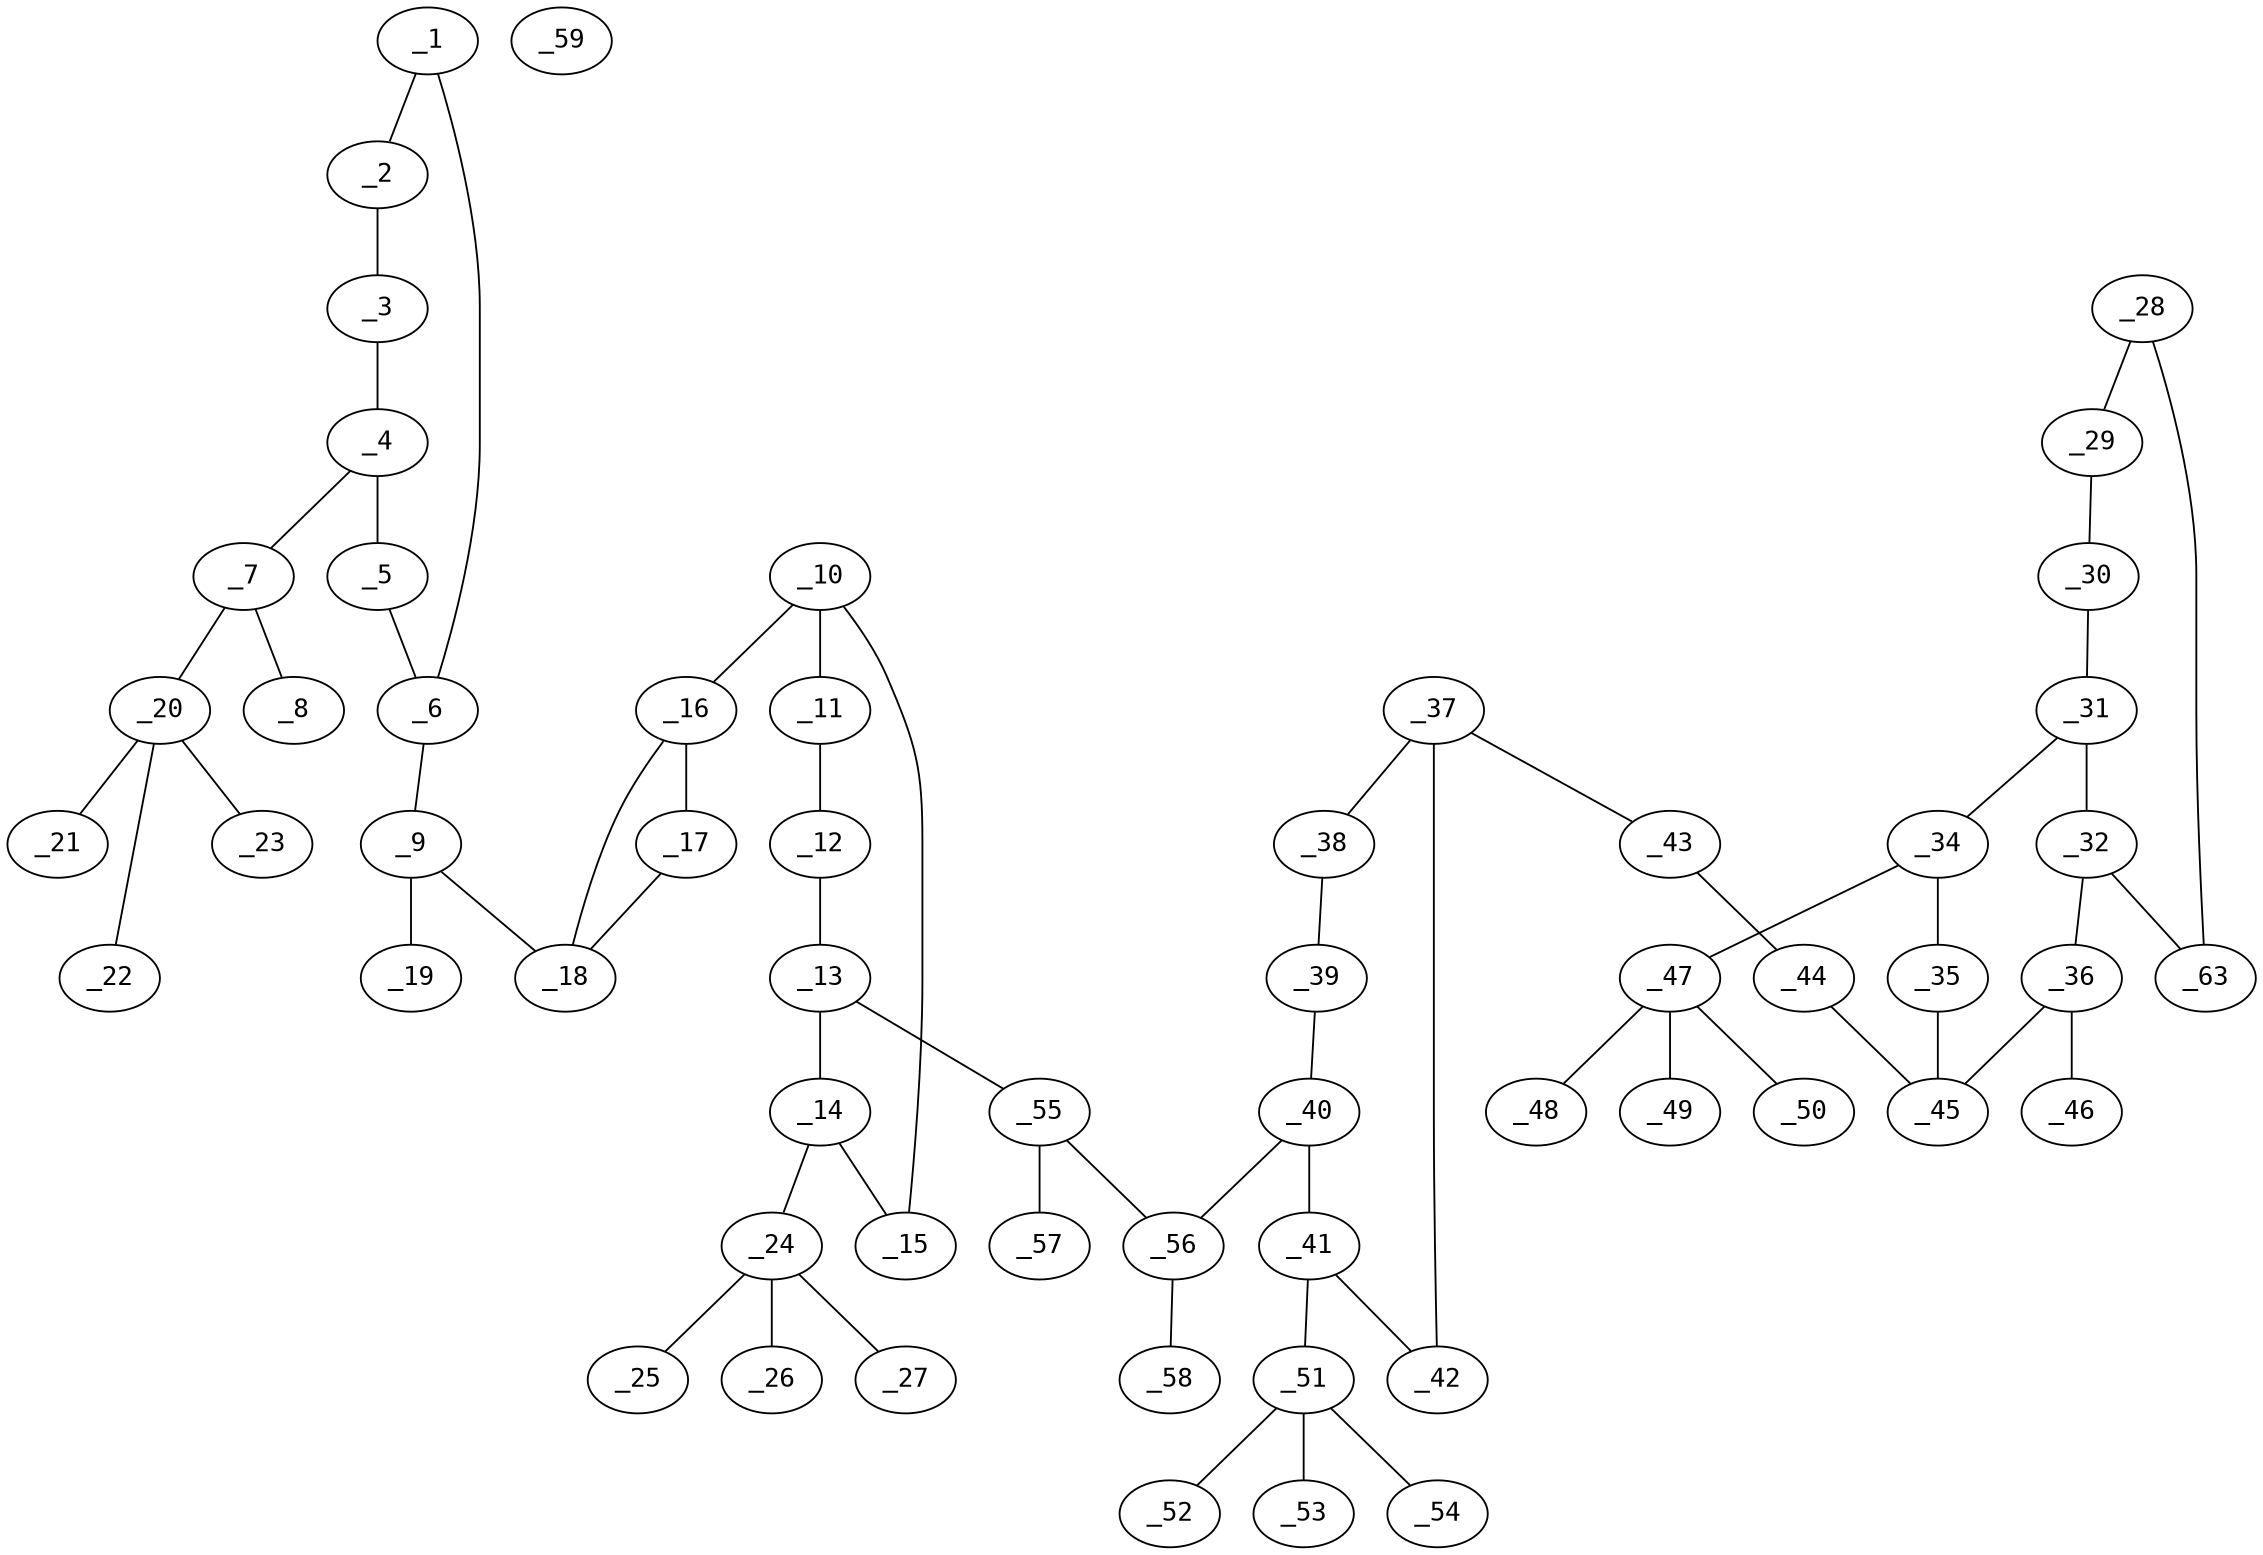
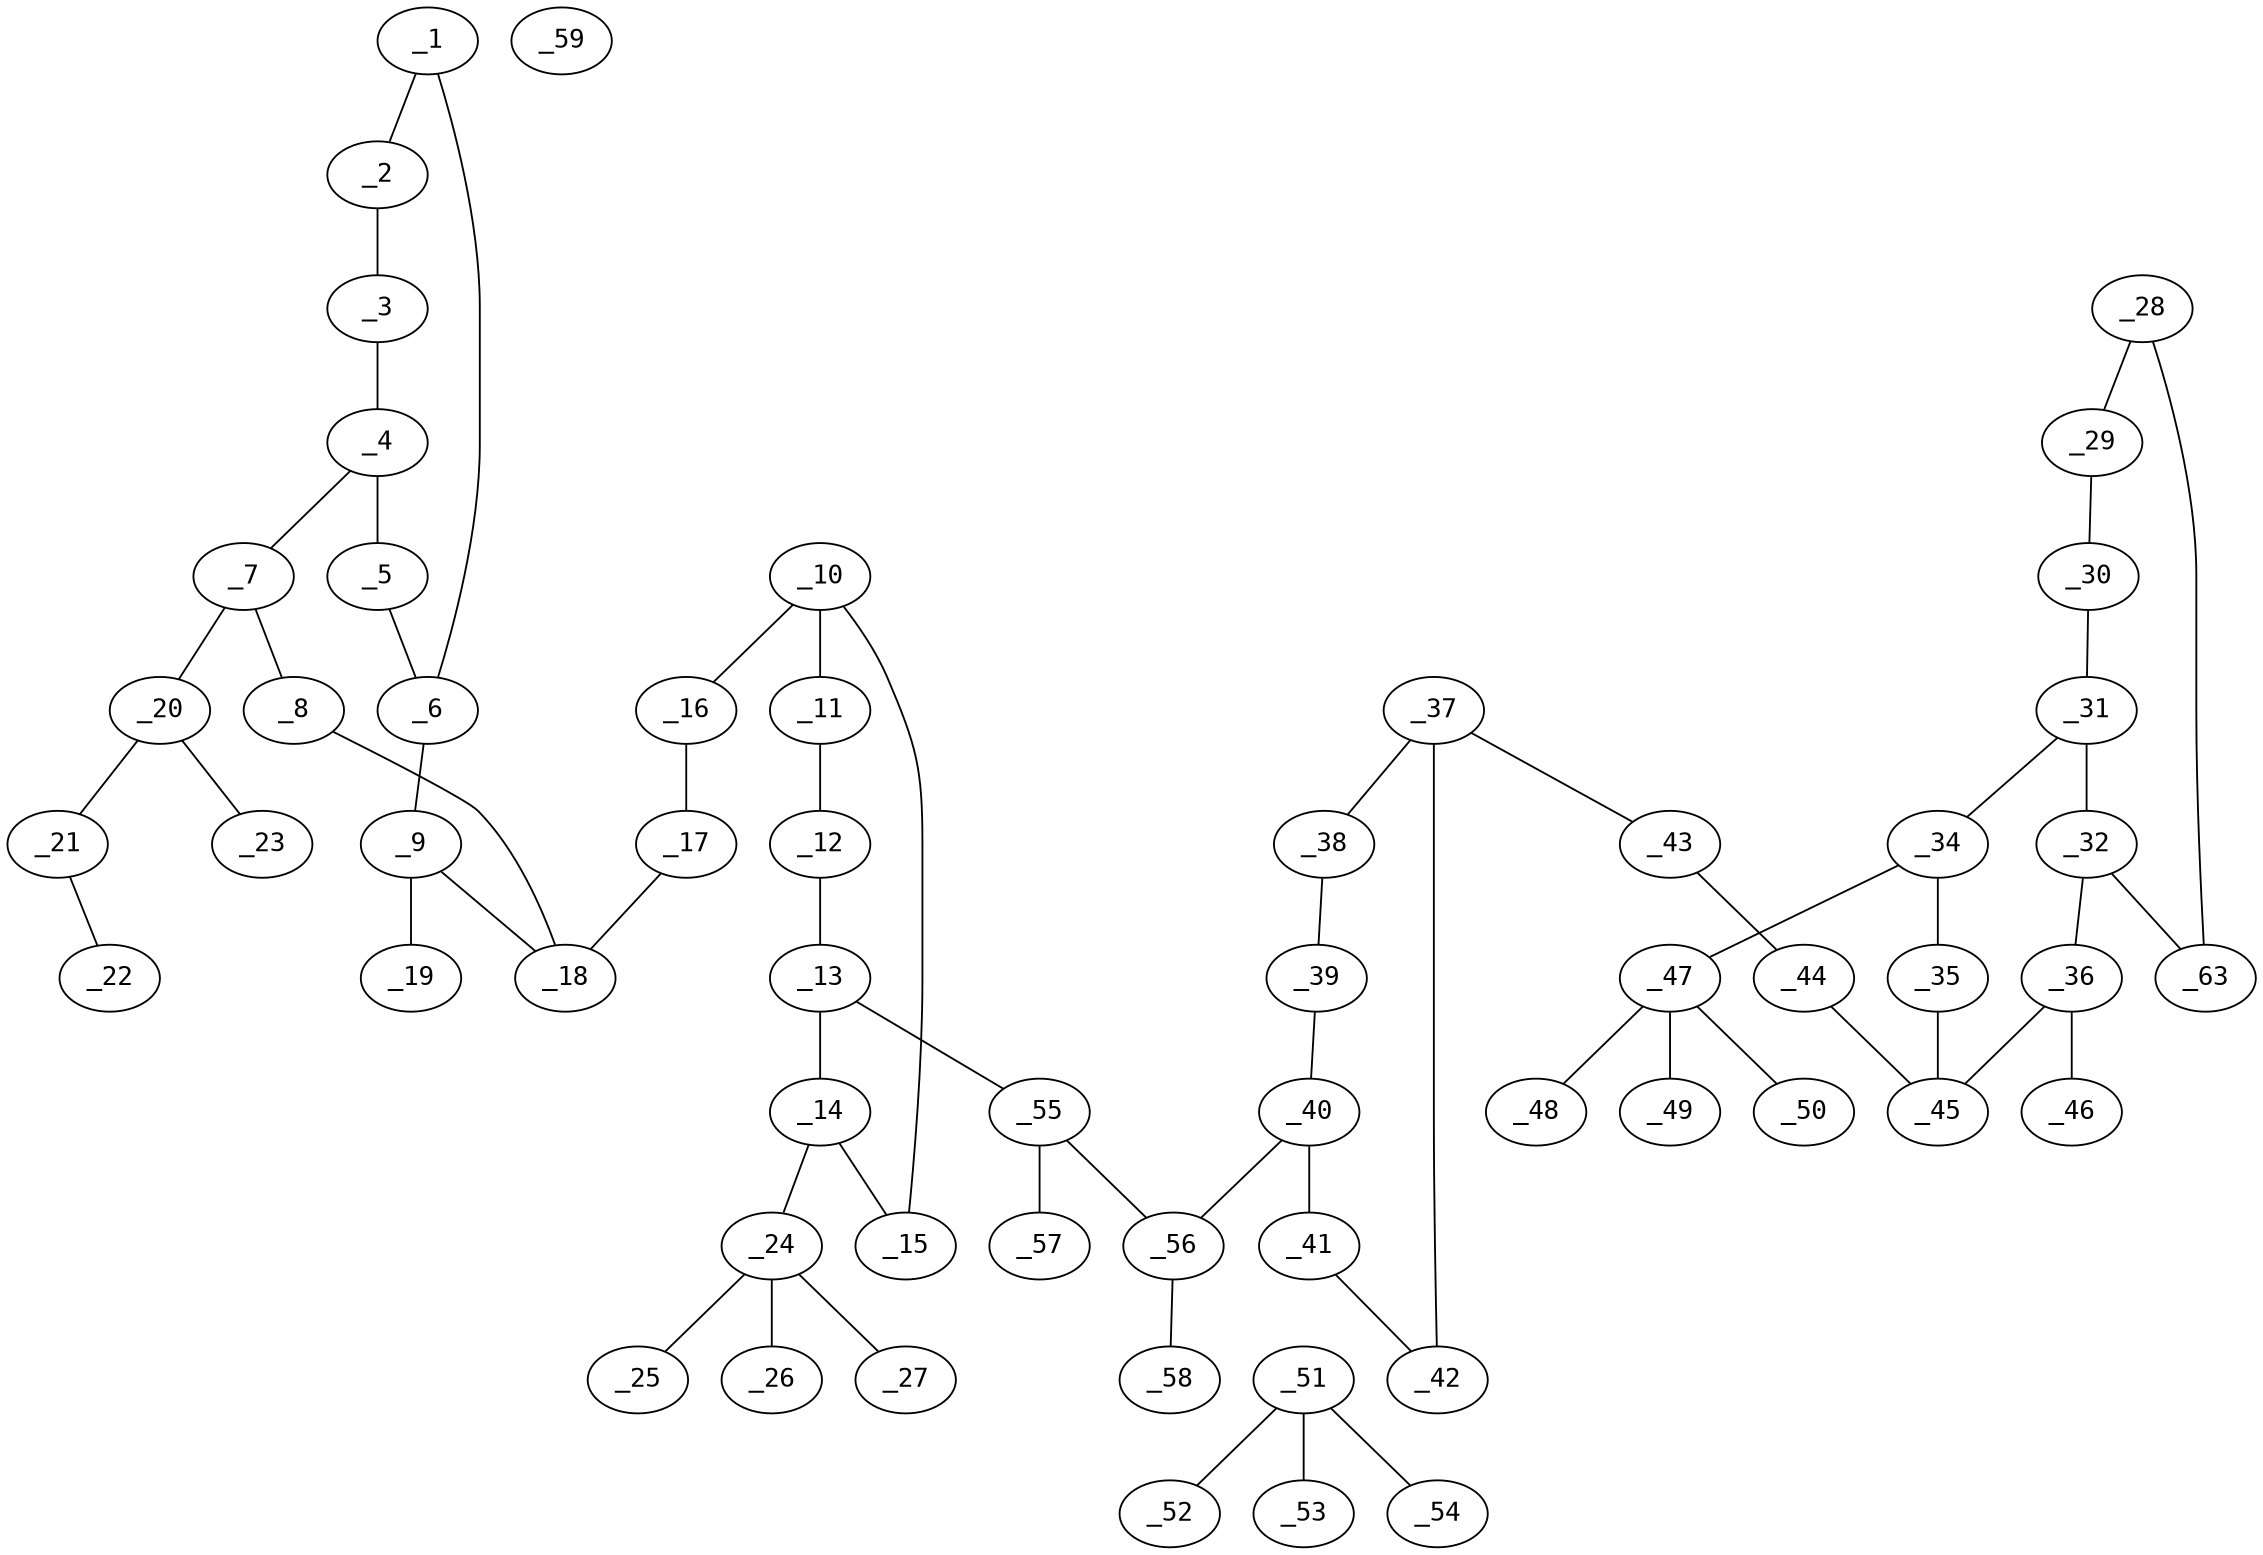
edge "_16" -- "_18": now "_8" -- "_18"
edge "_20" -- "_22": now "_21" -- "_22"
edge "_41" -- "_51": removed
